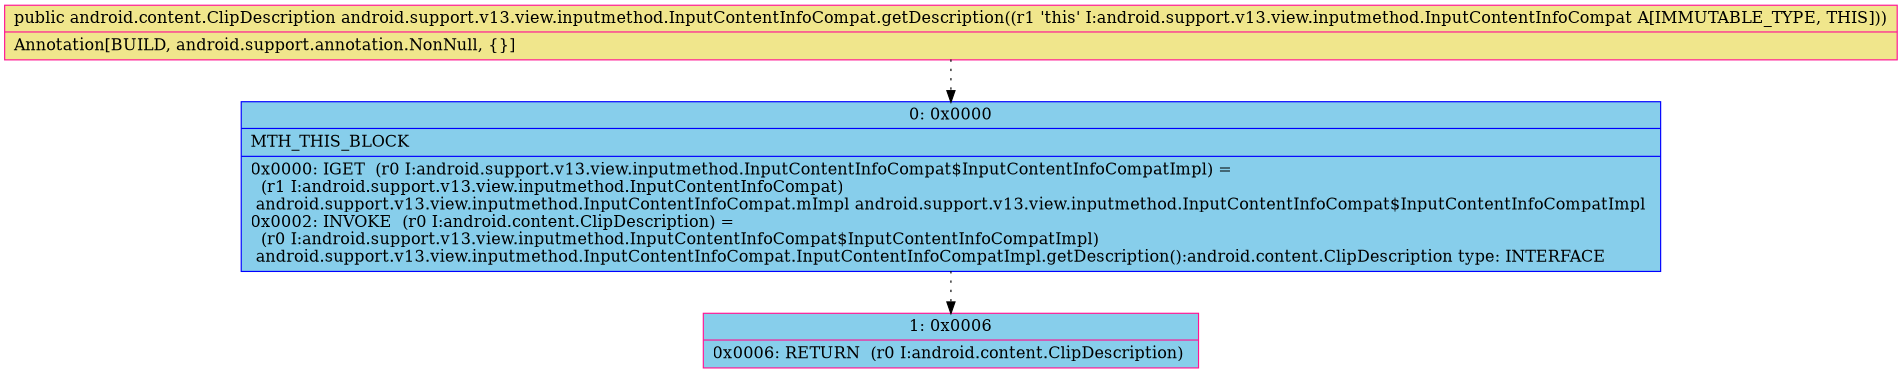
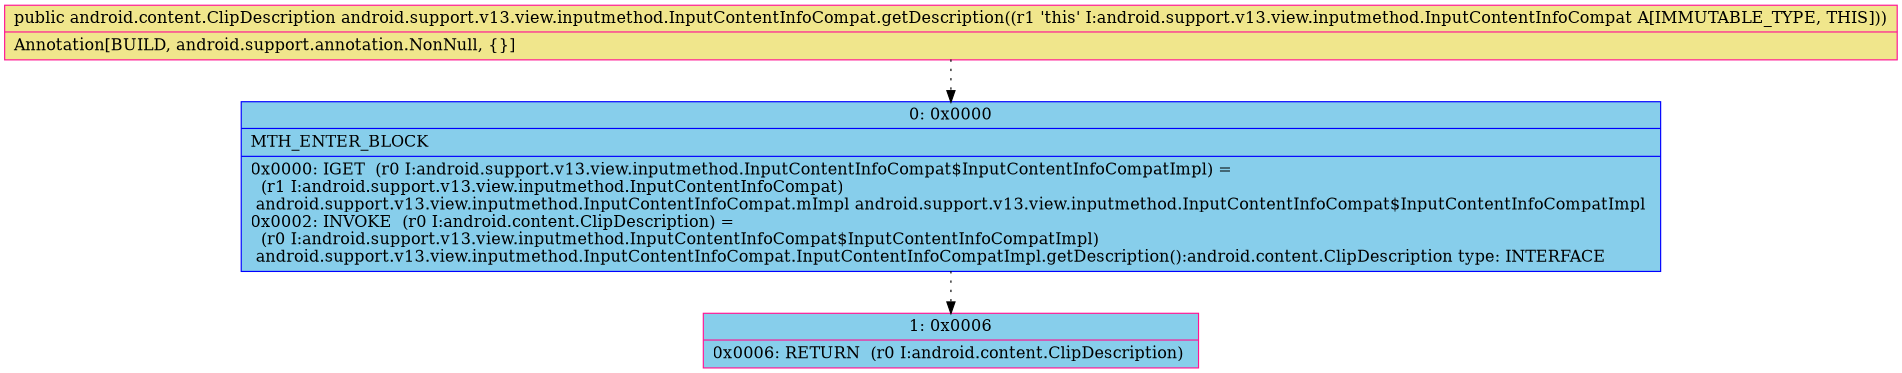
node "0: 0x0000": text "MTH_THIS_BLOCK" -> "MTH_ENTER_BLOCK"
